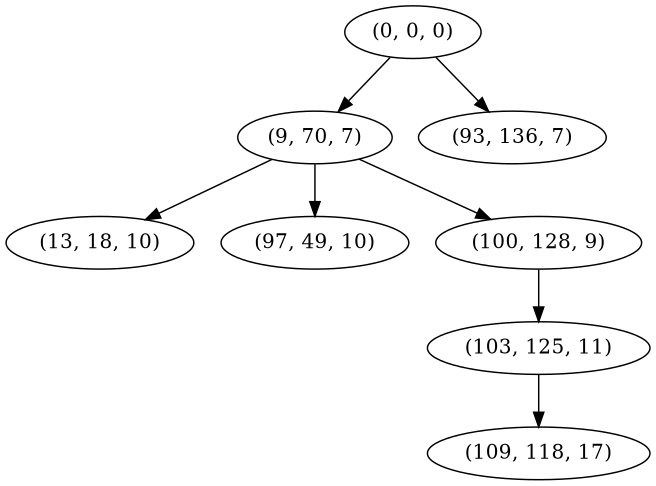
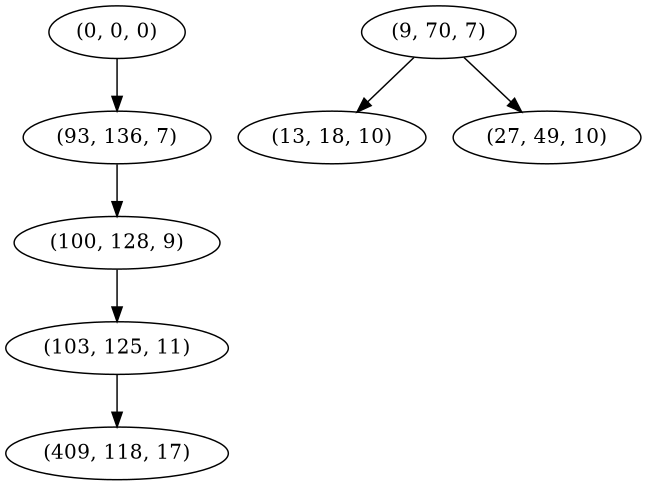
edge "(0, 0, 0)" -> "(9, 70, 7)": removed
edge "(9, 70, 7)" -> "(100, 128, 9)": now "(93, 136, 7)" -> "(100, 128, 9)"
node "(97, 49, 10)": label "(97, 49, 10)" -> "(27, 49, 10)"
node "(109, 118, 17)": label "(109, 118, 17)" -> "(409, 118, 17)"
